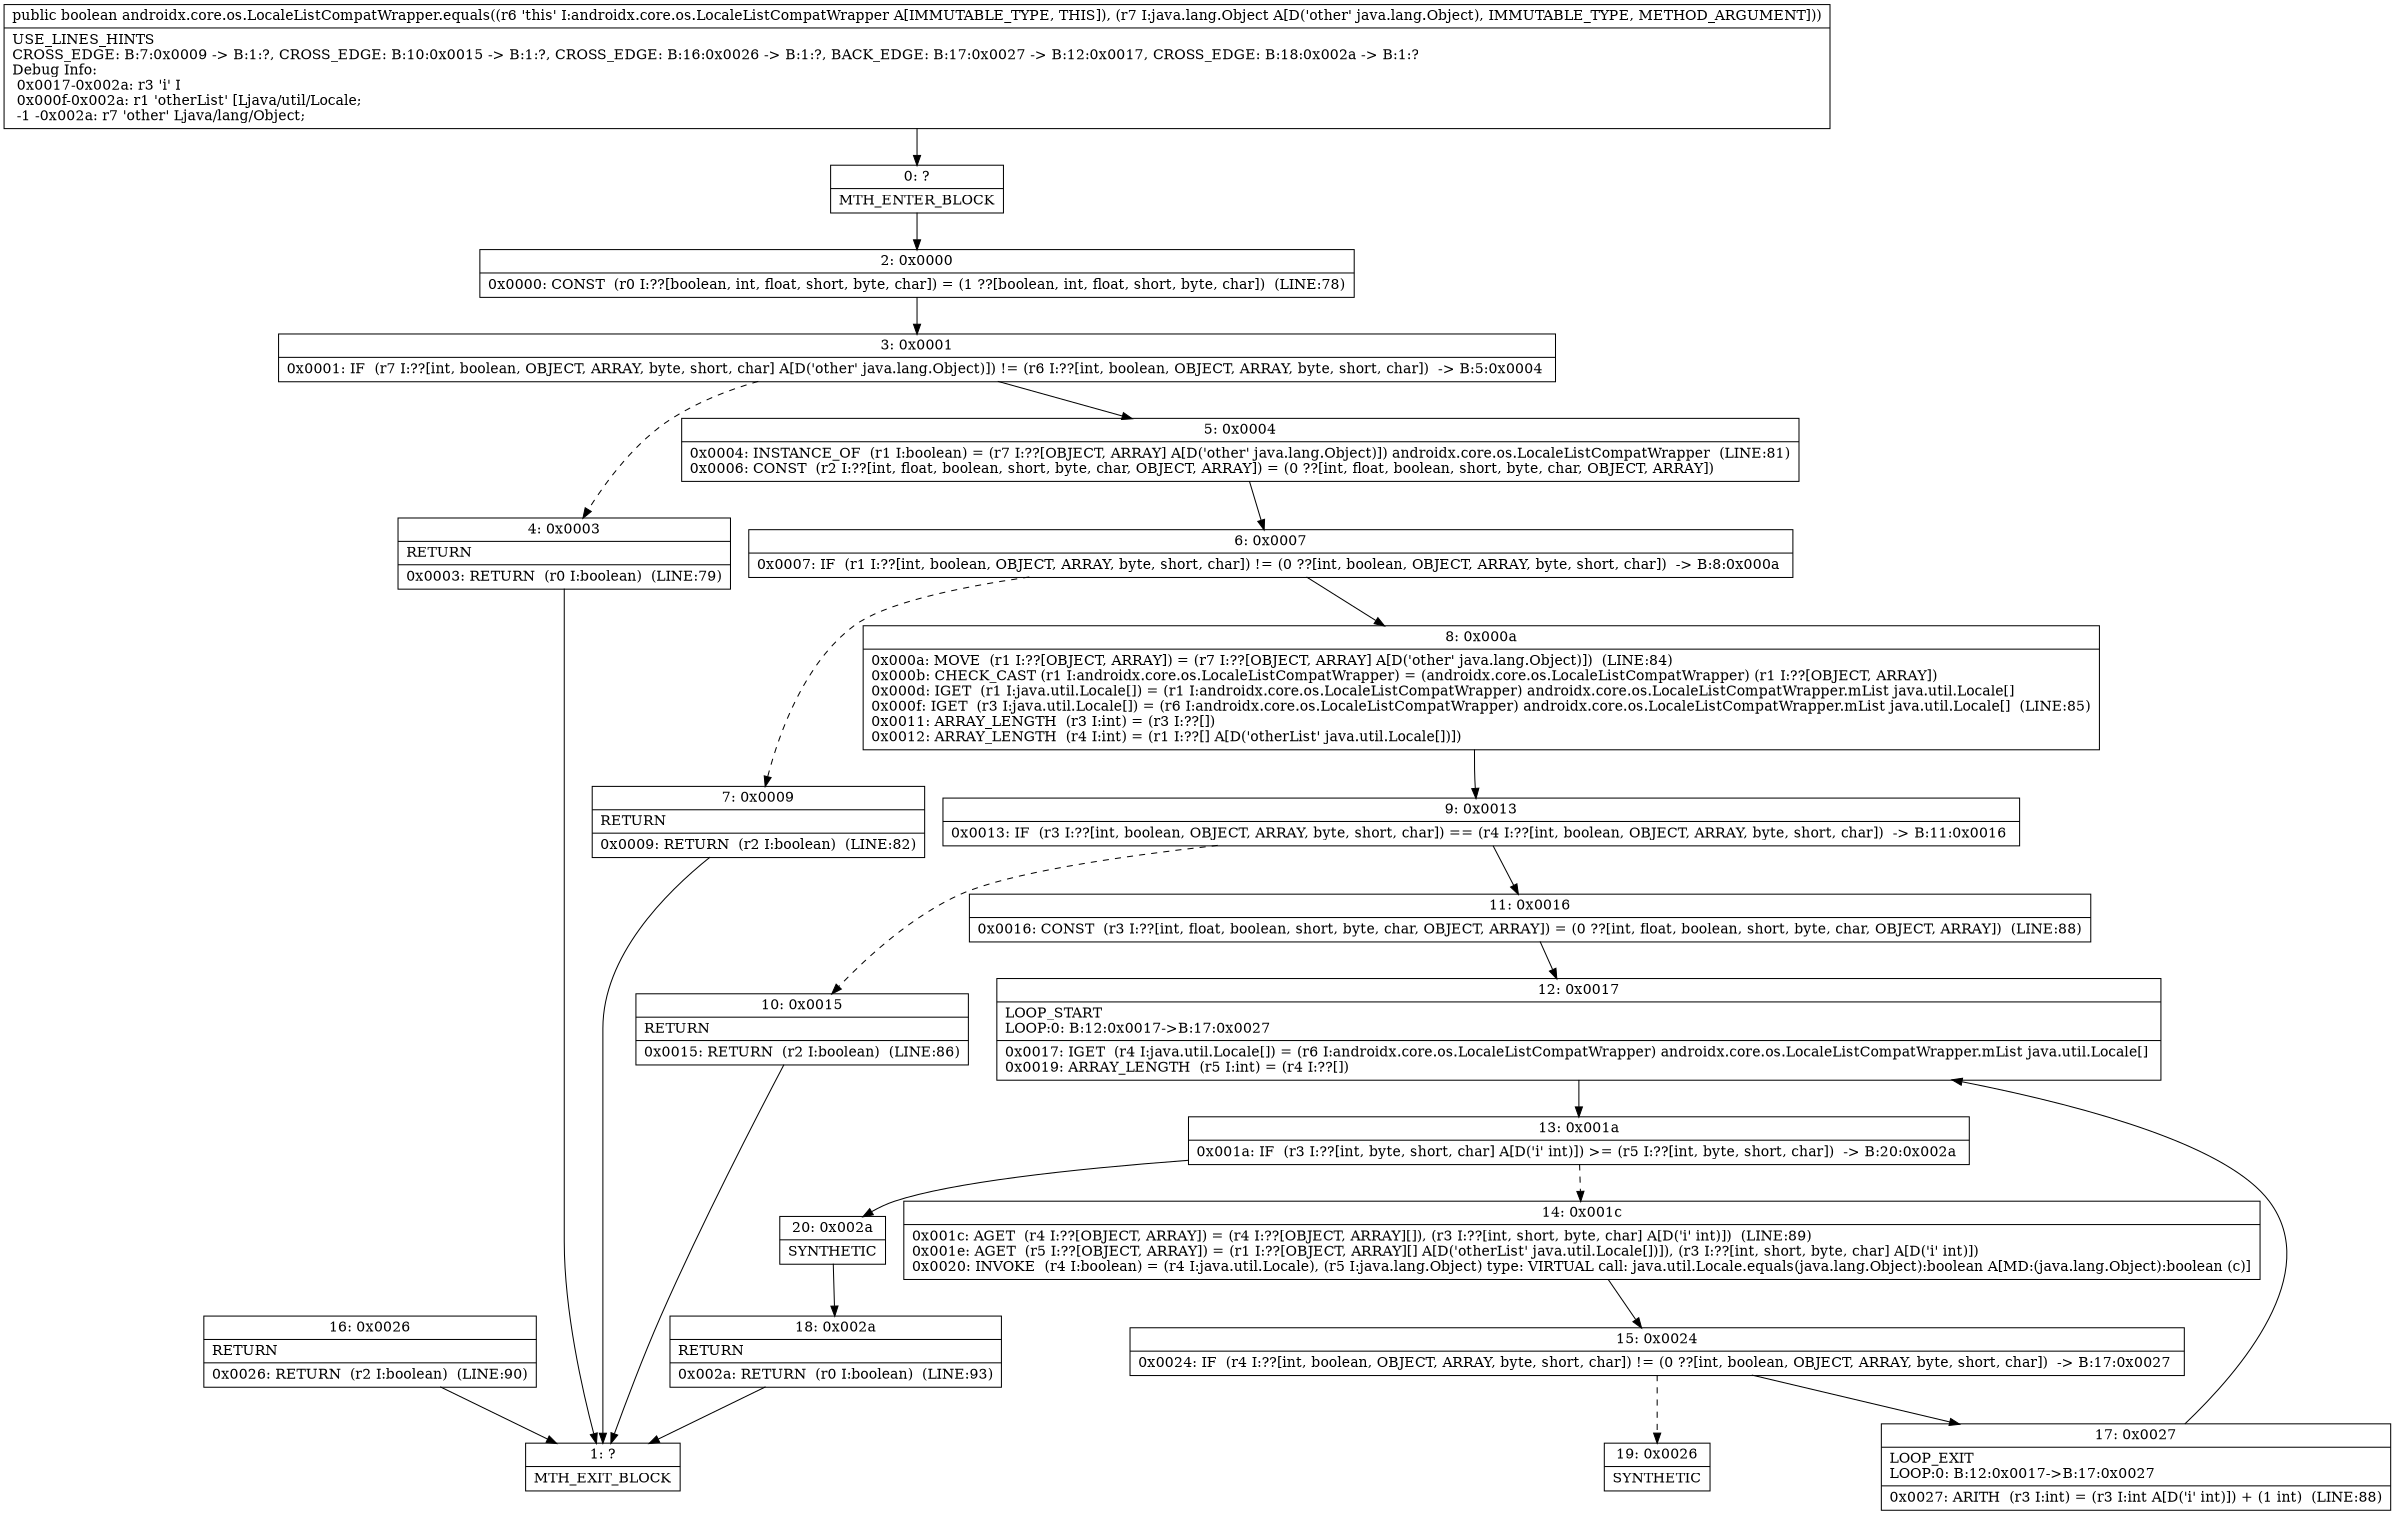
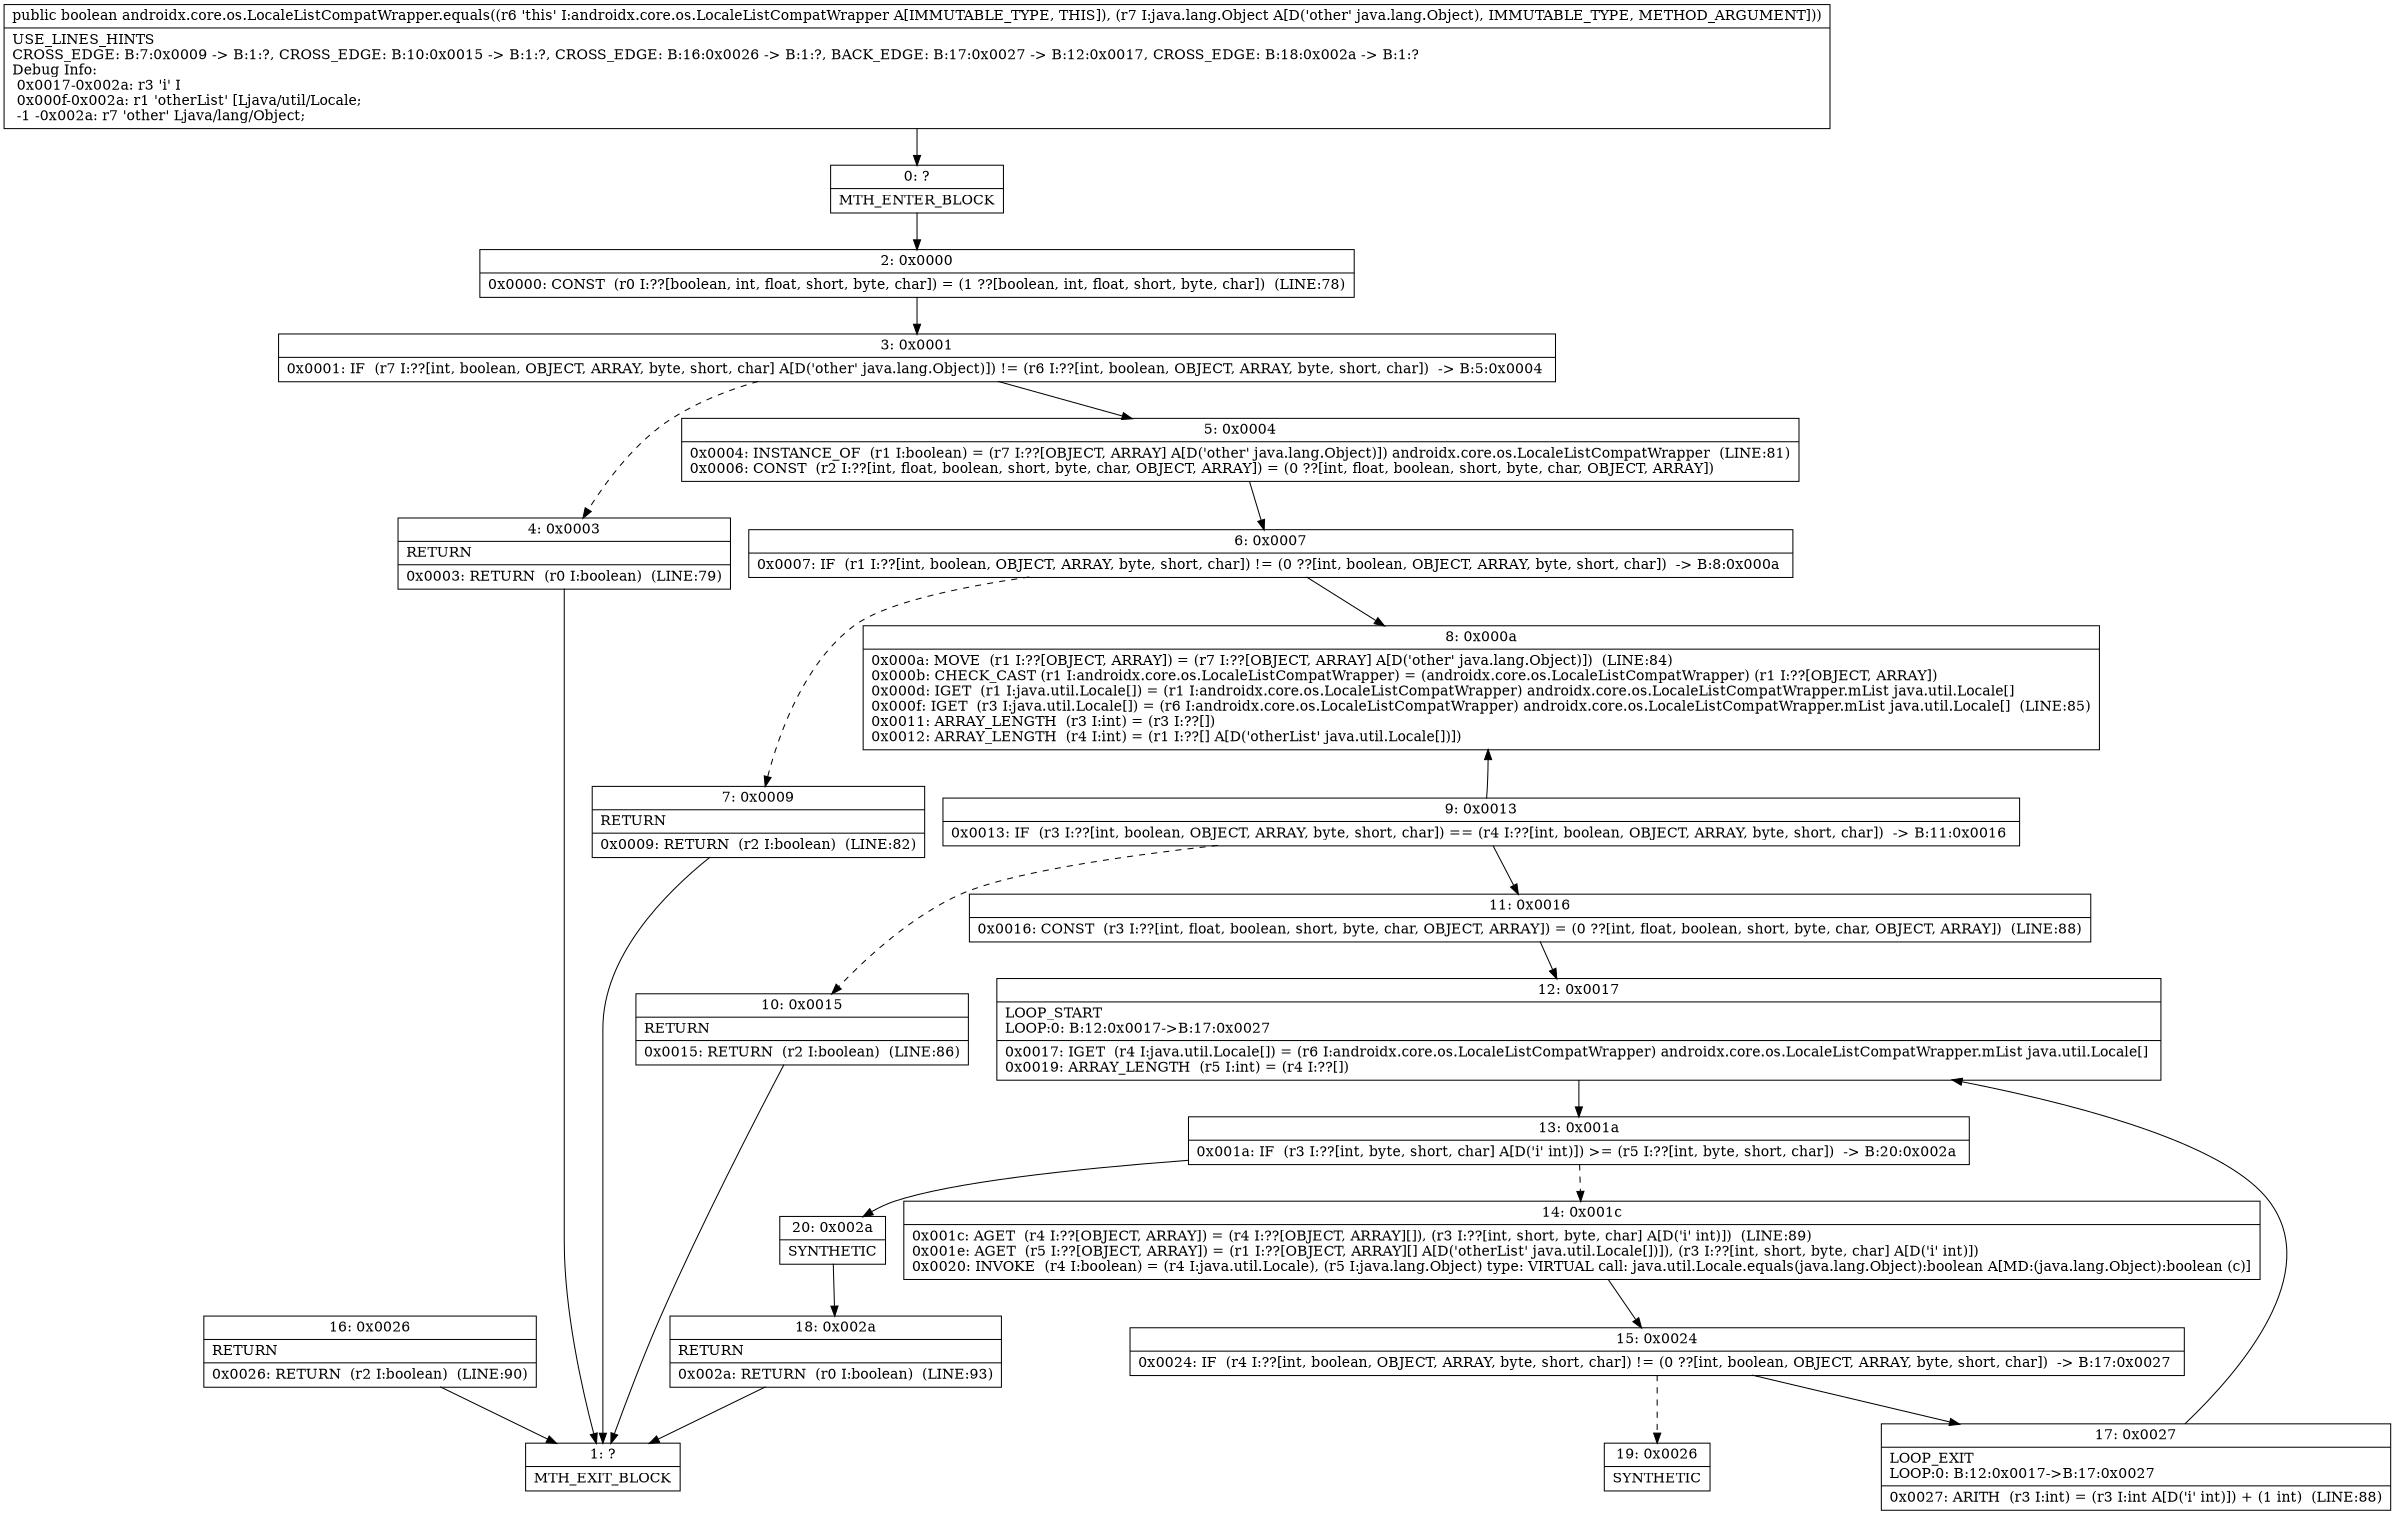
edge "8: 0x000a" -> "9: 0x0013": reversed
